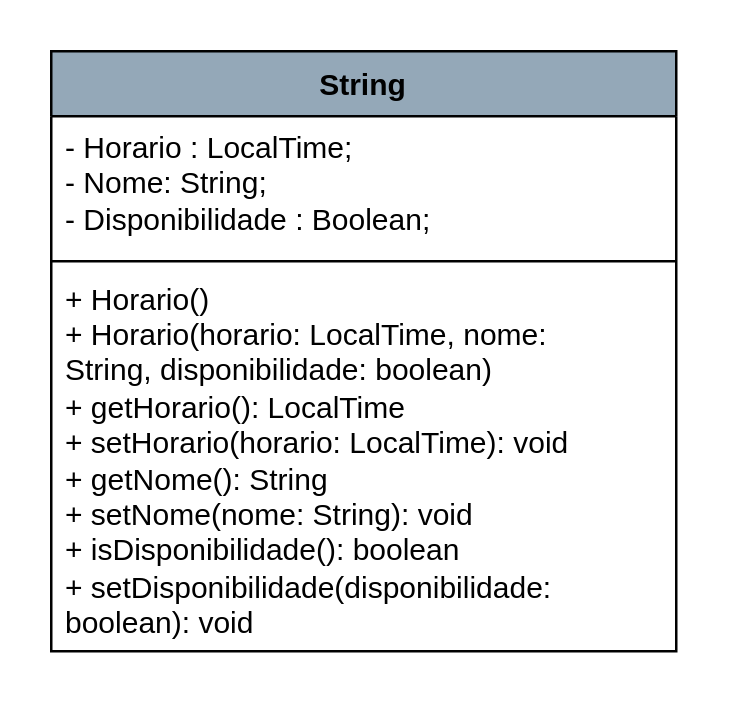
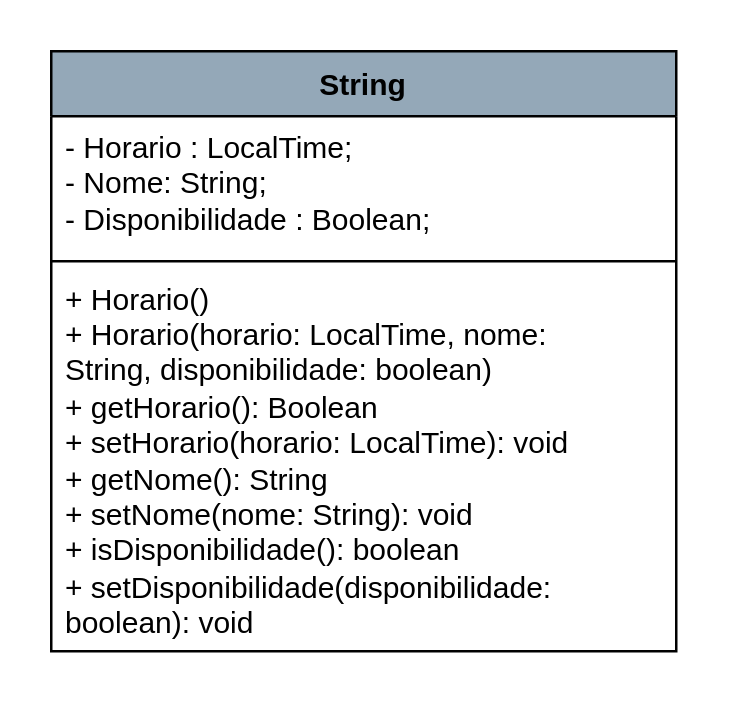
node "+ Horario() + Horario(horario: LocalTime, nome: String, disponibilidade: boolean) + getHorario(): LocalTime + setHorario(horario: LocalTime): void + getNome(): String + setNome(nome: String): void + isDisponibilidade(): boolean + setDisponibilidade(disponibilidade: boolean): void": label "+ Horario() + Horario(horario: LocalTime, nome: String, disponibilidade: boolean) + getHorario(): LocalTime + setHorario(horario: LocalTime): void + getNome(): String + setNome(nome: String): void + isDisponibilidade(): boolean + setDisponibilidade(disponibilidade: boolean): void" -> "+ Horario() + Horario(horario: LocalTime, nome: String, disponibilidade: boolean) + getHorario(): Boolean + setHorario(horario: LocalTime): void + getNome(): String + setNome(nome: String): void + isDisponibilidade(): boolean + setDisponibilidade(disponibilidade: boolean): void"
